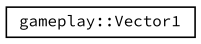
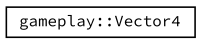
node "gameplay::Vector1": label "gameplay::Vector1" -> "gameplay::Vector4"
